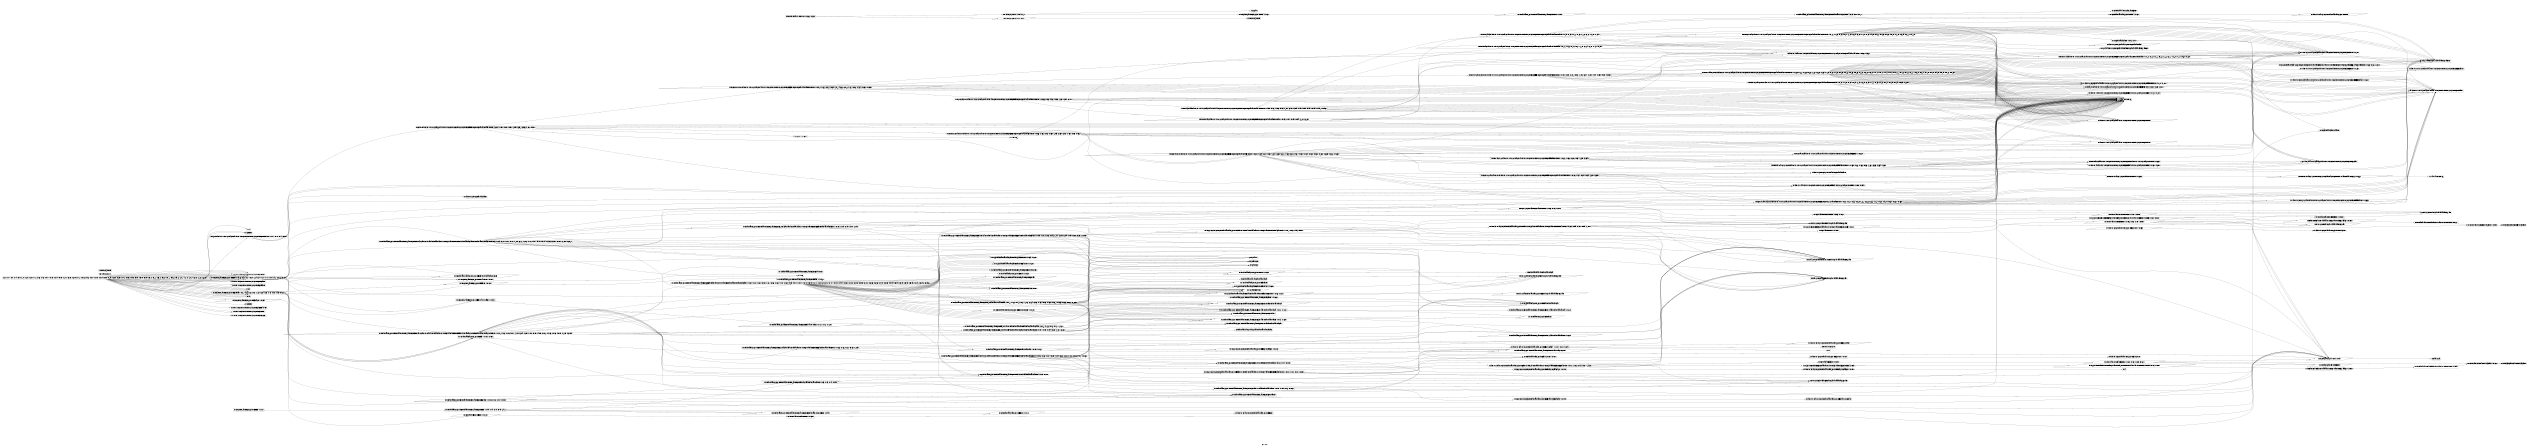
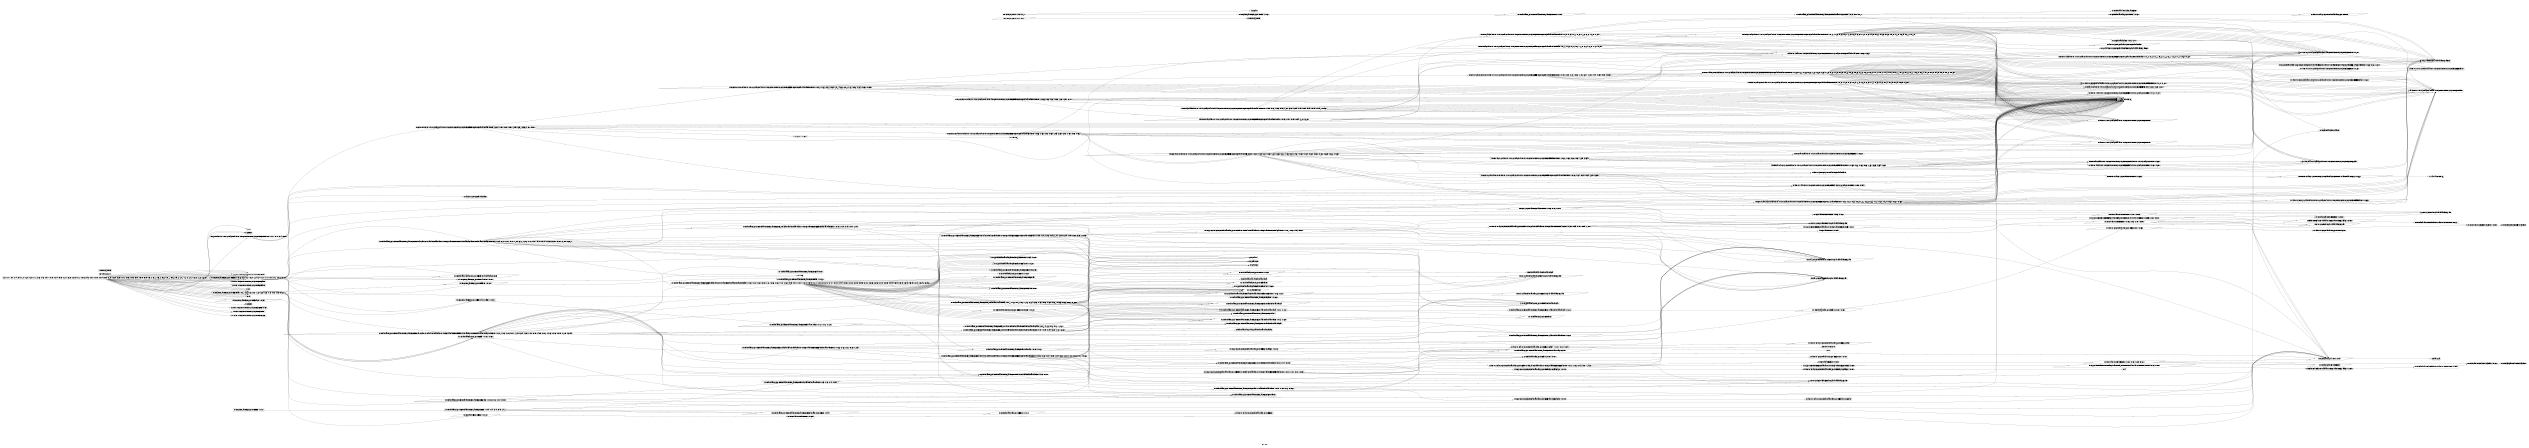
node "{_GLOBAL__sub_I_enot.1.10_0_0.cpp|{<s0>566|<s1>567}}": removed
node "{_ZNKSt13_Rb_tree_nodeISt4pairIKciEE9_M_valptrEv|{<s0>152}}": added
node "{_ZN9__gnu_cxx16__aligned_membufISt4pairIKciEE7_M_addrEv}": removed
